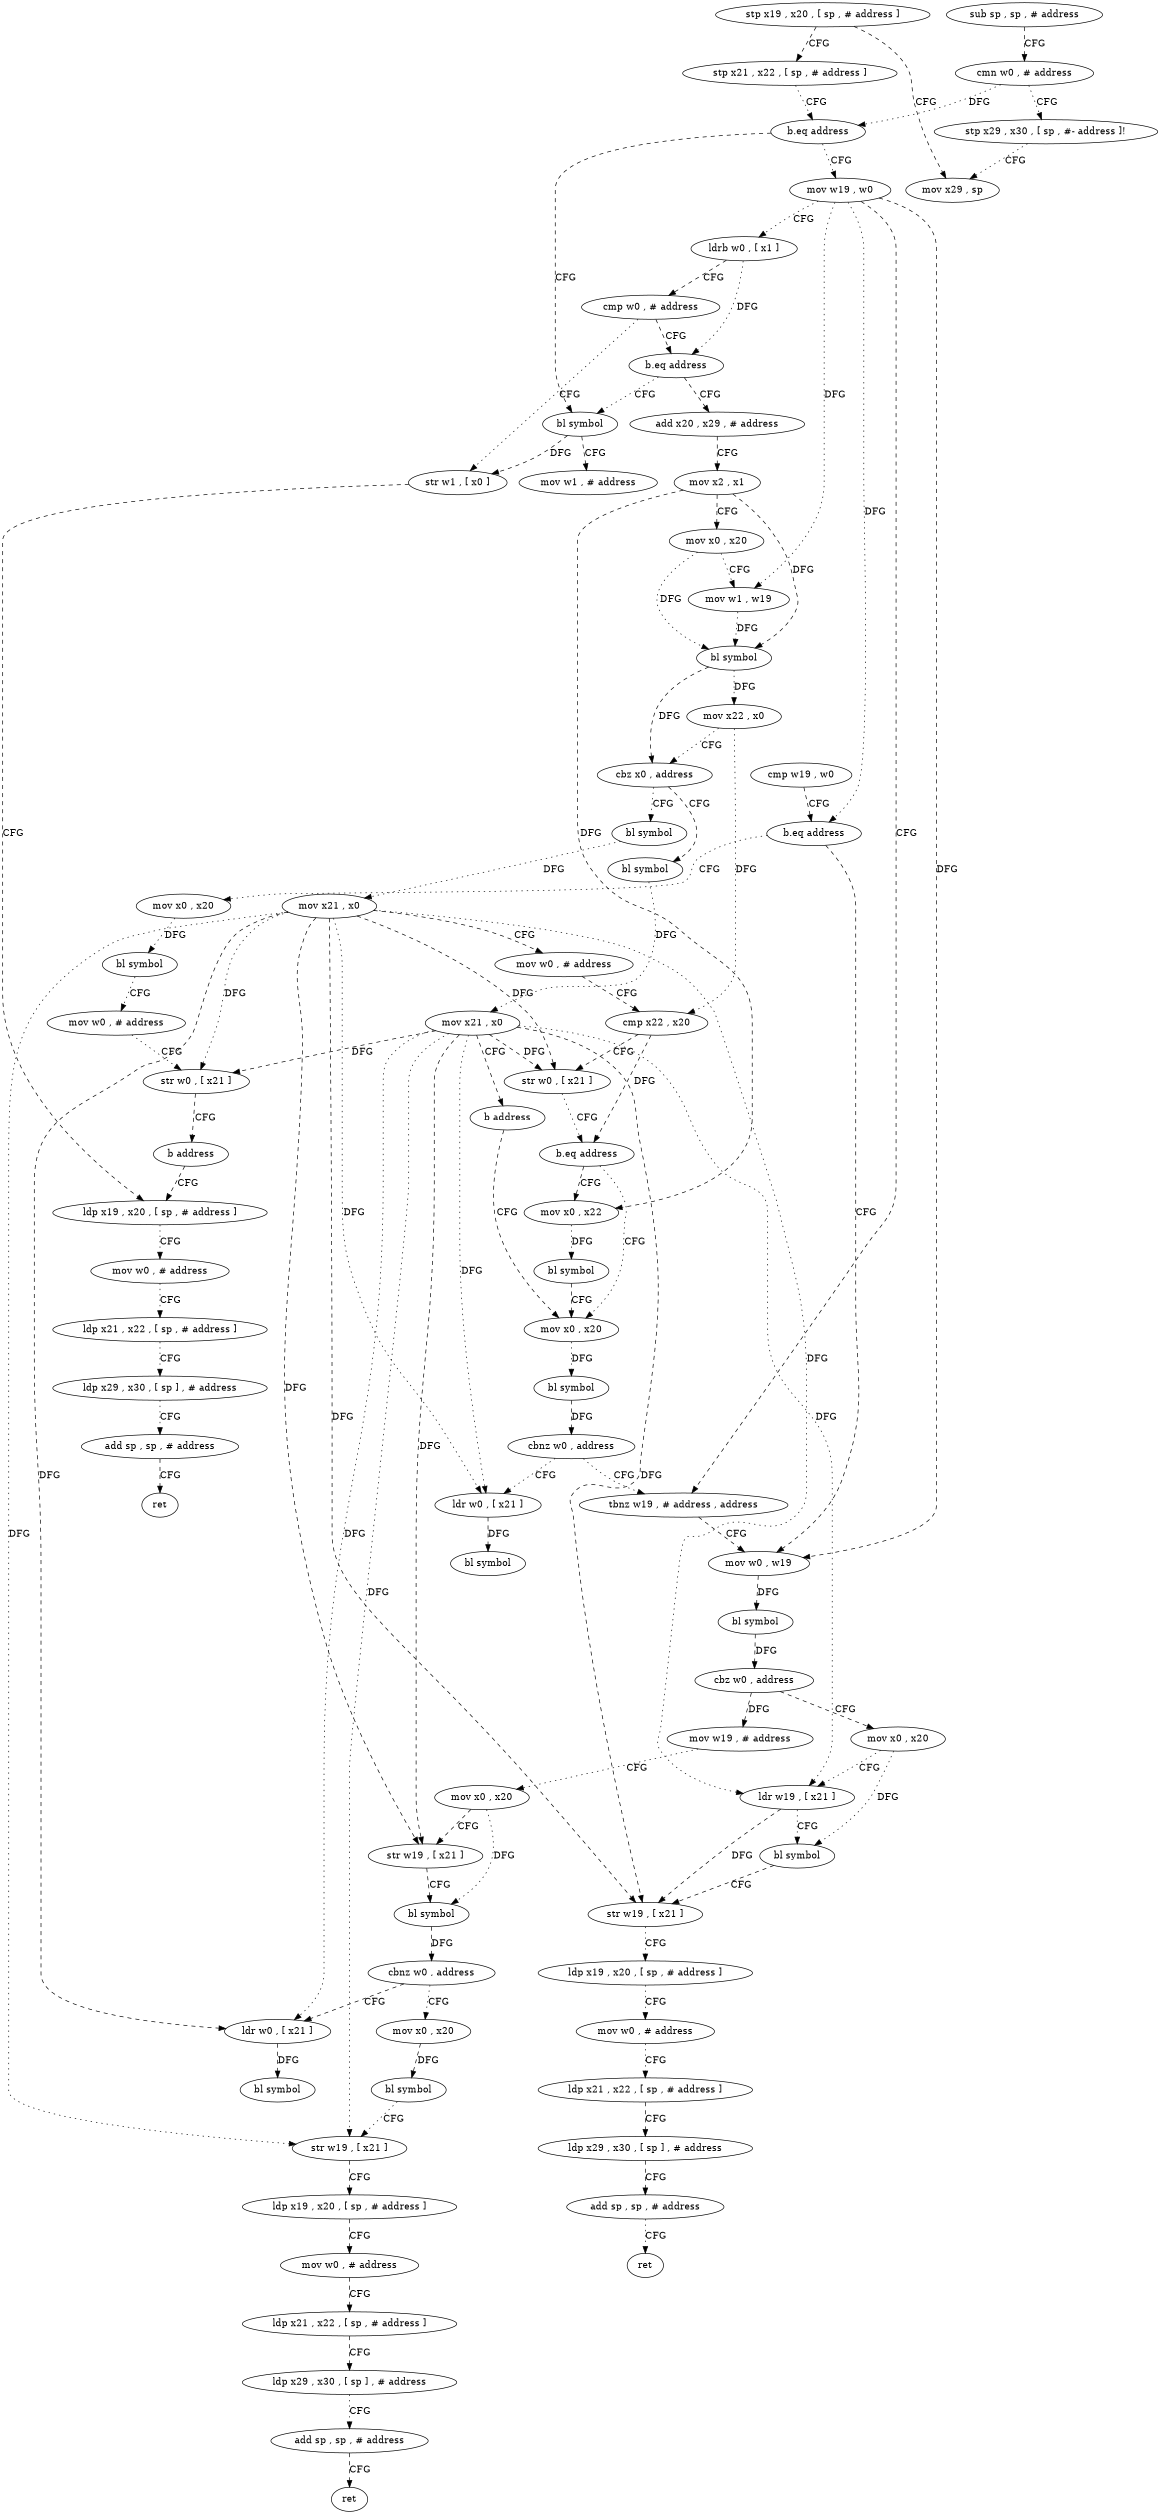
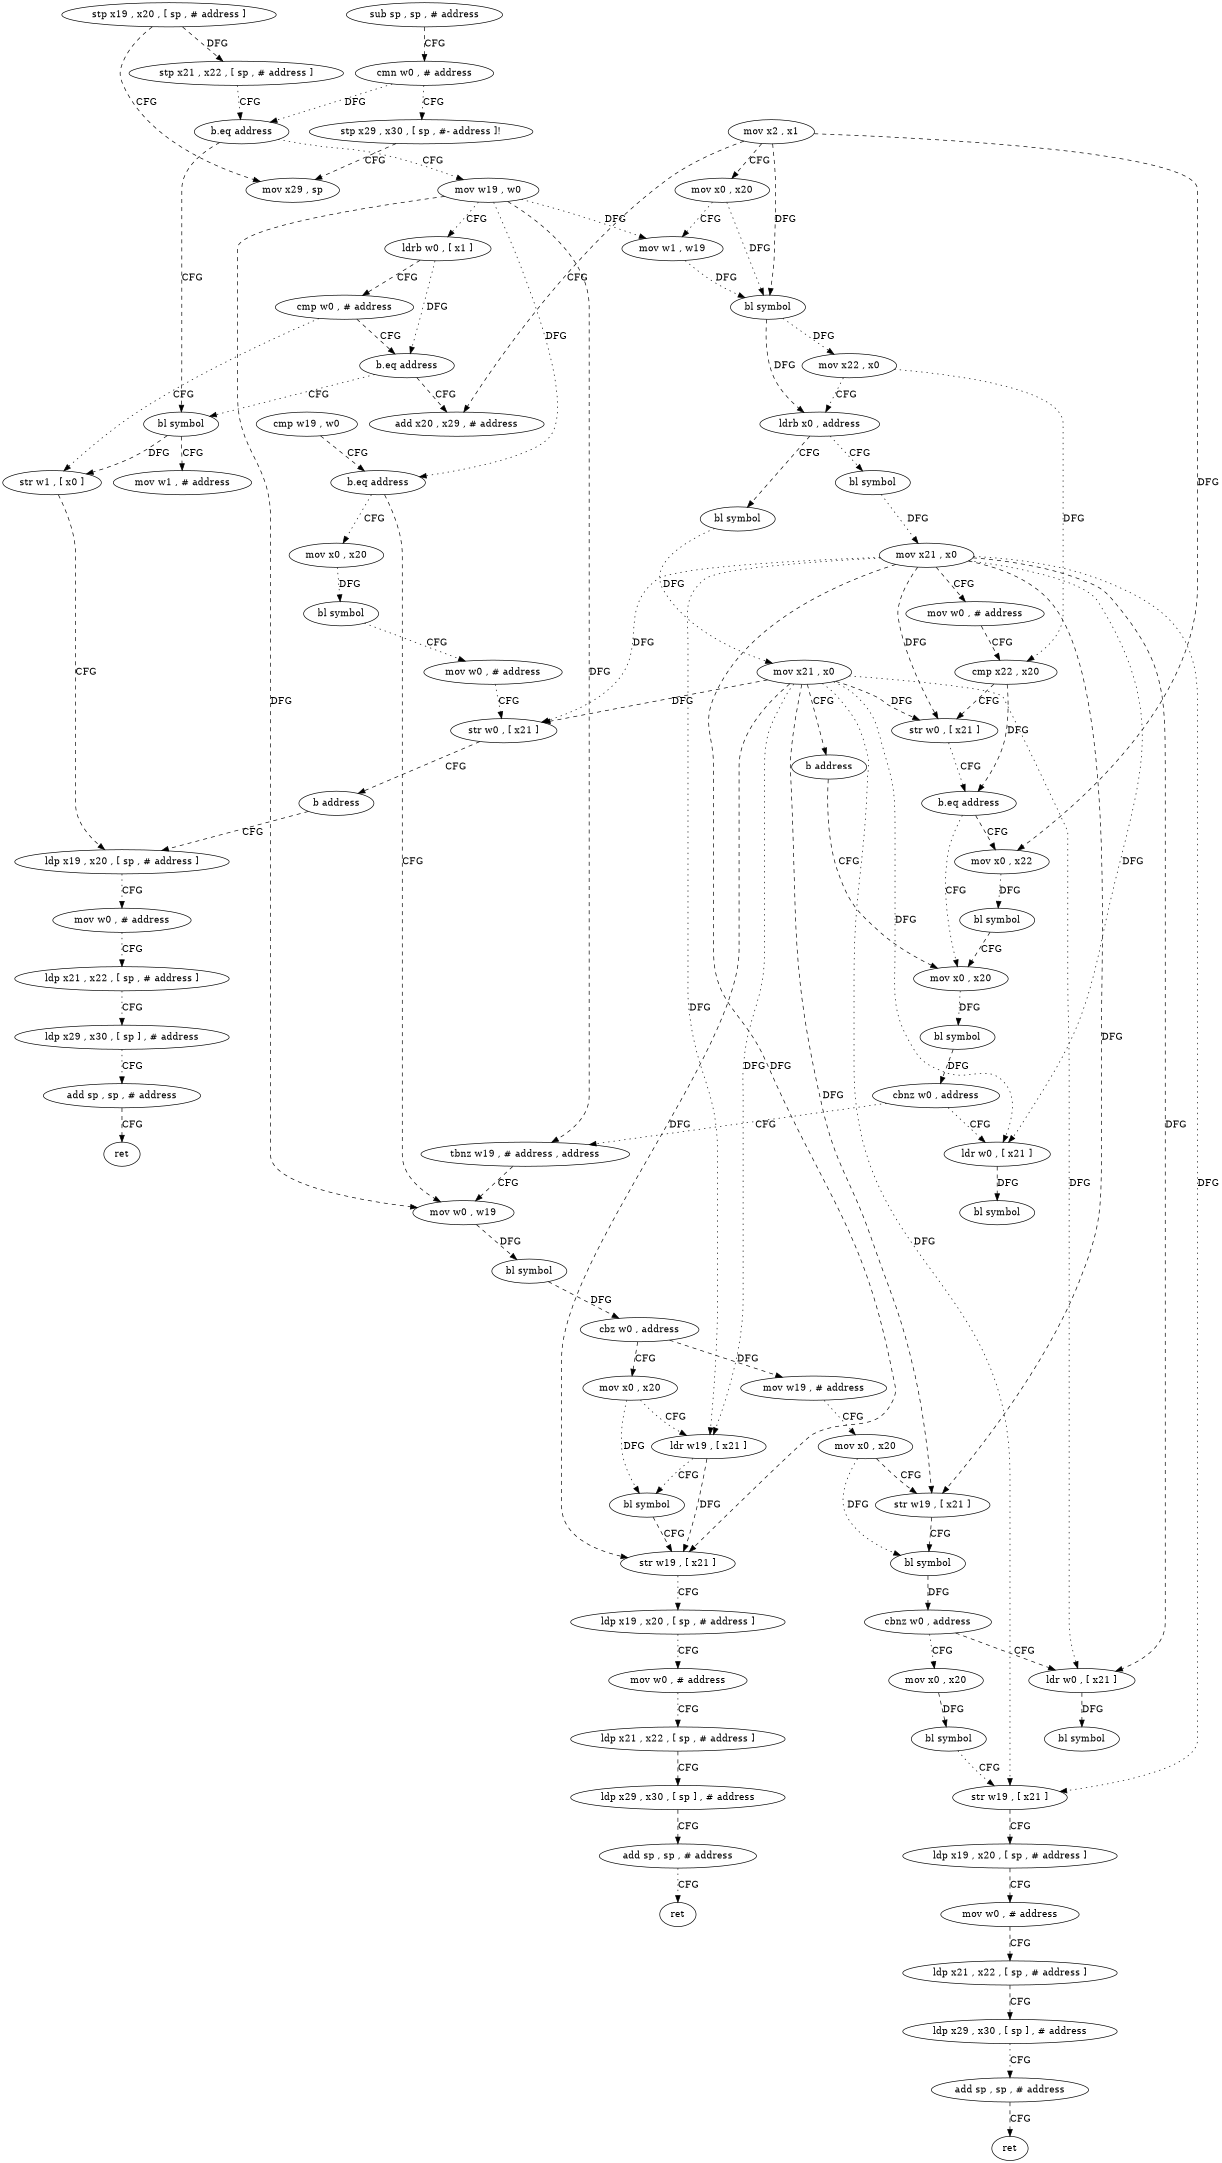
edge "stp x19 , x20 , [ sp , # address ]" -> "stp x21 , x22 , [ sp , # address ]": label "CFG" -> "DFG"
edge "stp x29 , x30 , [ sp , #- address ]!" -> "mov x29 , sp": style dotted -> dashed
edge "add x20 , x29 , # address" -> "mov x2 , x1": reversed
node "cbz x0 , address": label "cbz x0 , address" -> "ldrb x0 , address"
edge "mov w19 , w0" -> "tbnz w19 , # address , address": label "CFG" -> "DFG"
